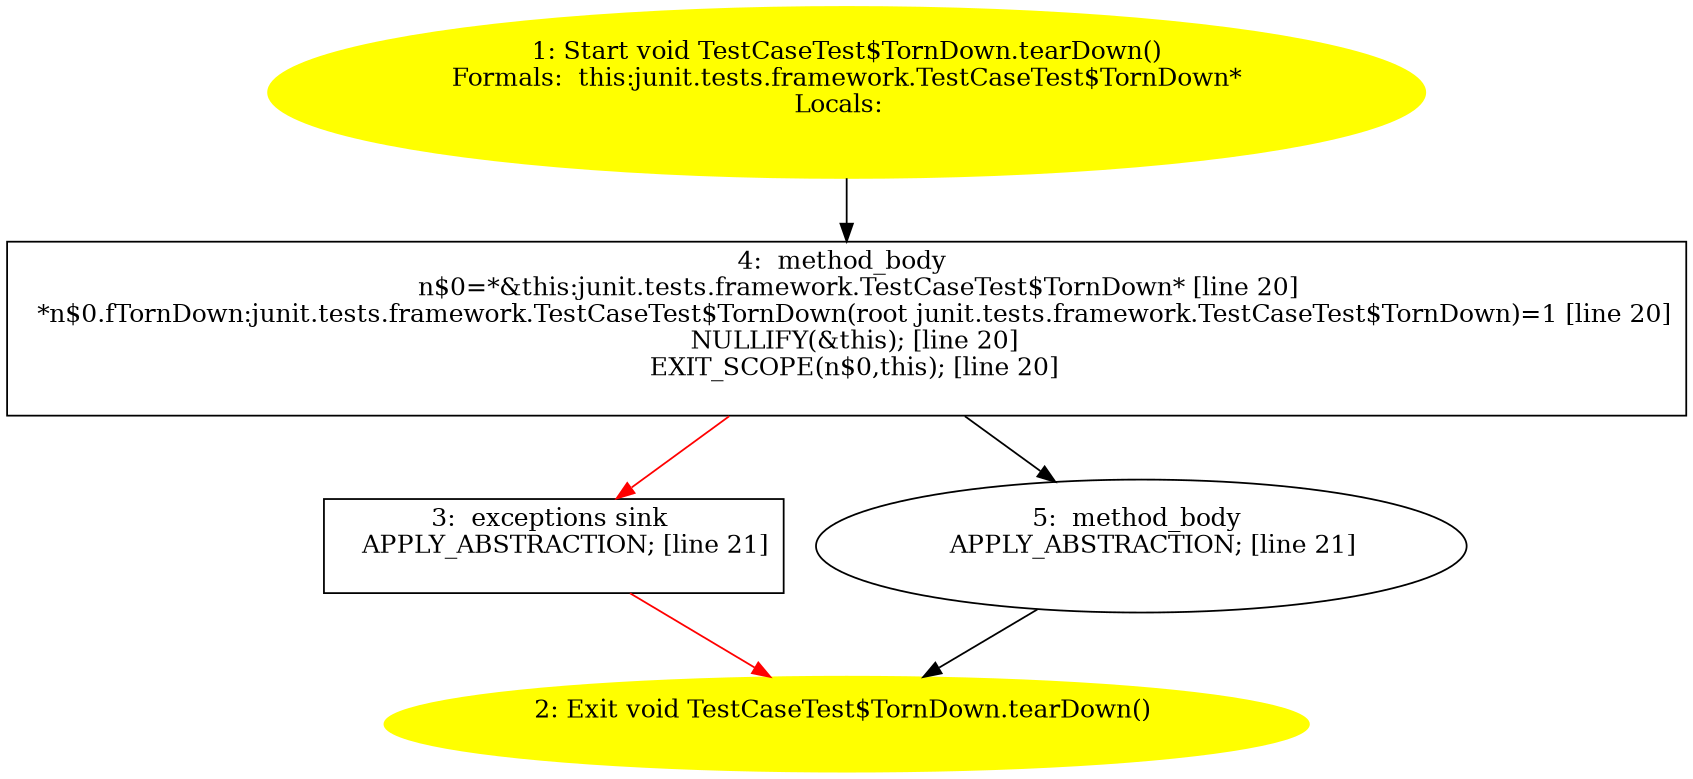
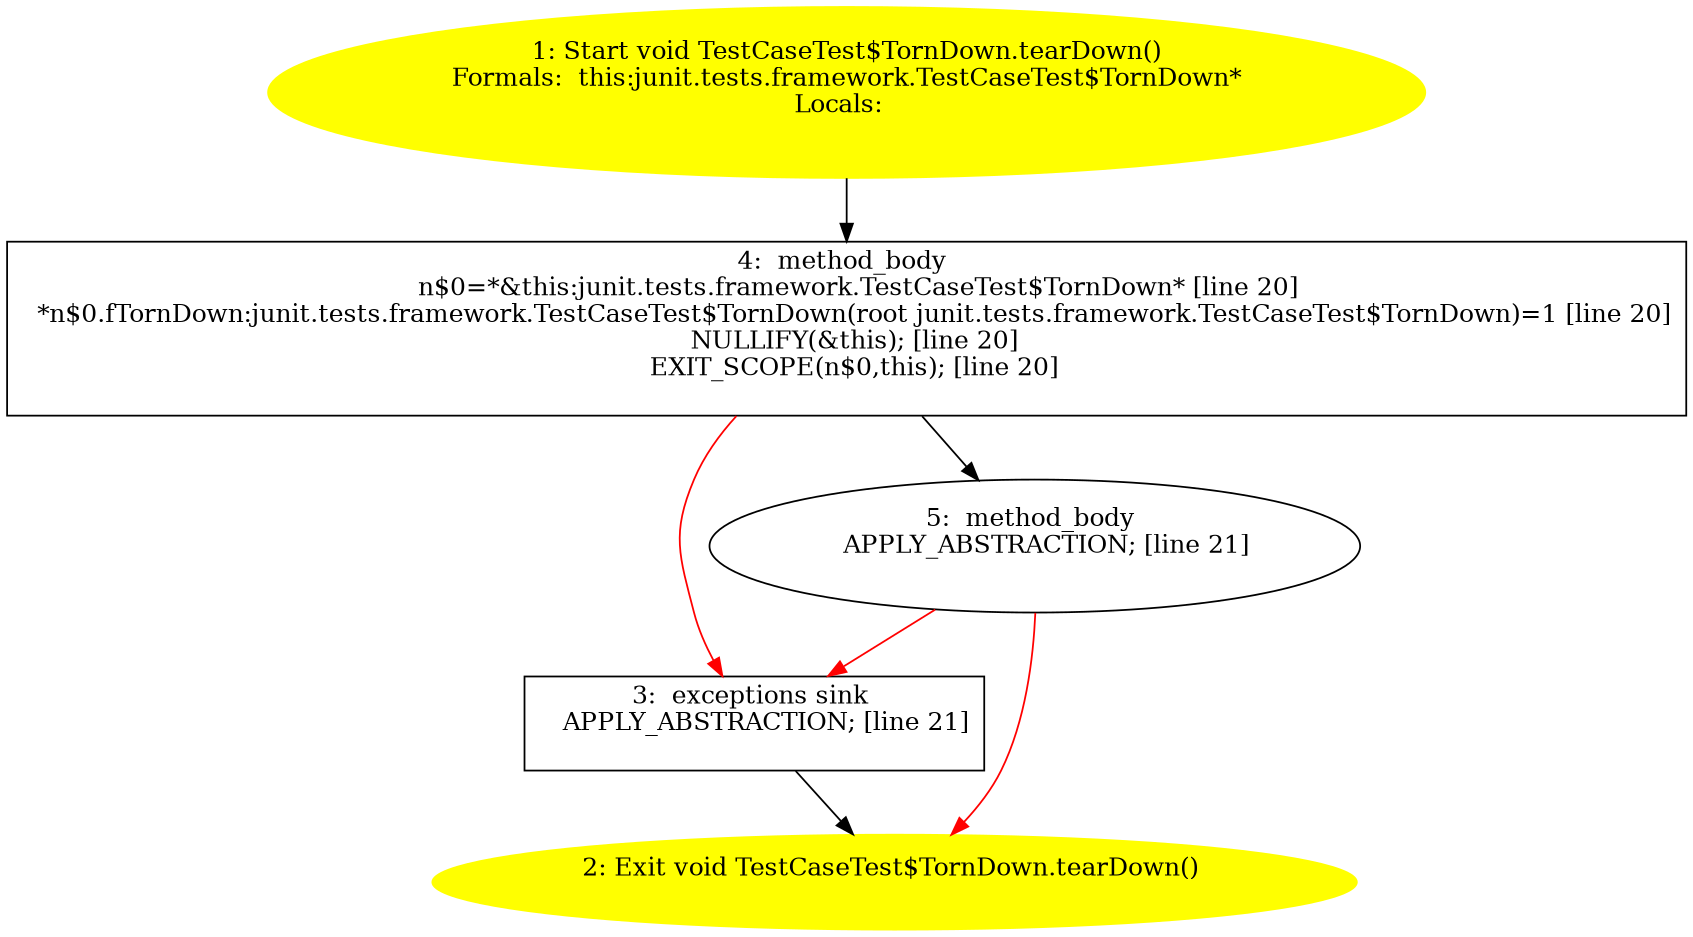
edge "3:  exceptions sink APPLY_ABSTRACTION; [line 21]" -> "2: Exit void TestCaseTest$TornDown.tearDown()": color red -> black
edge "5:  method_body APPLY_ABSTRACTION; [line 21]" -> "3:  exceptions sink APPLY_ABSTRACTION; [line 21]": added
edge "5:  method_body APPLY_ABSTRACTION; [line 21]" -> "2: Exit void TestCaseTest$TornDown.tearDown()": color black -> red
